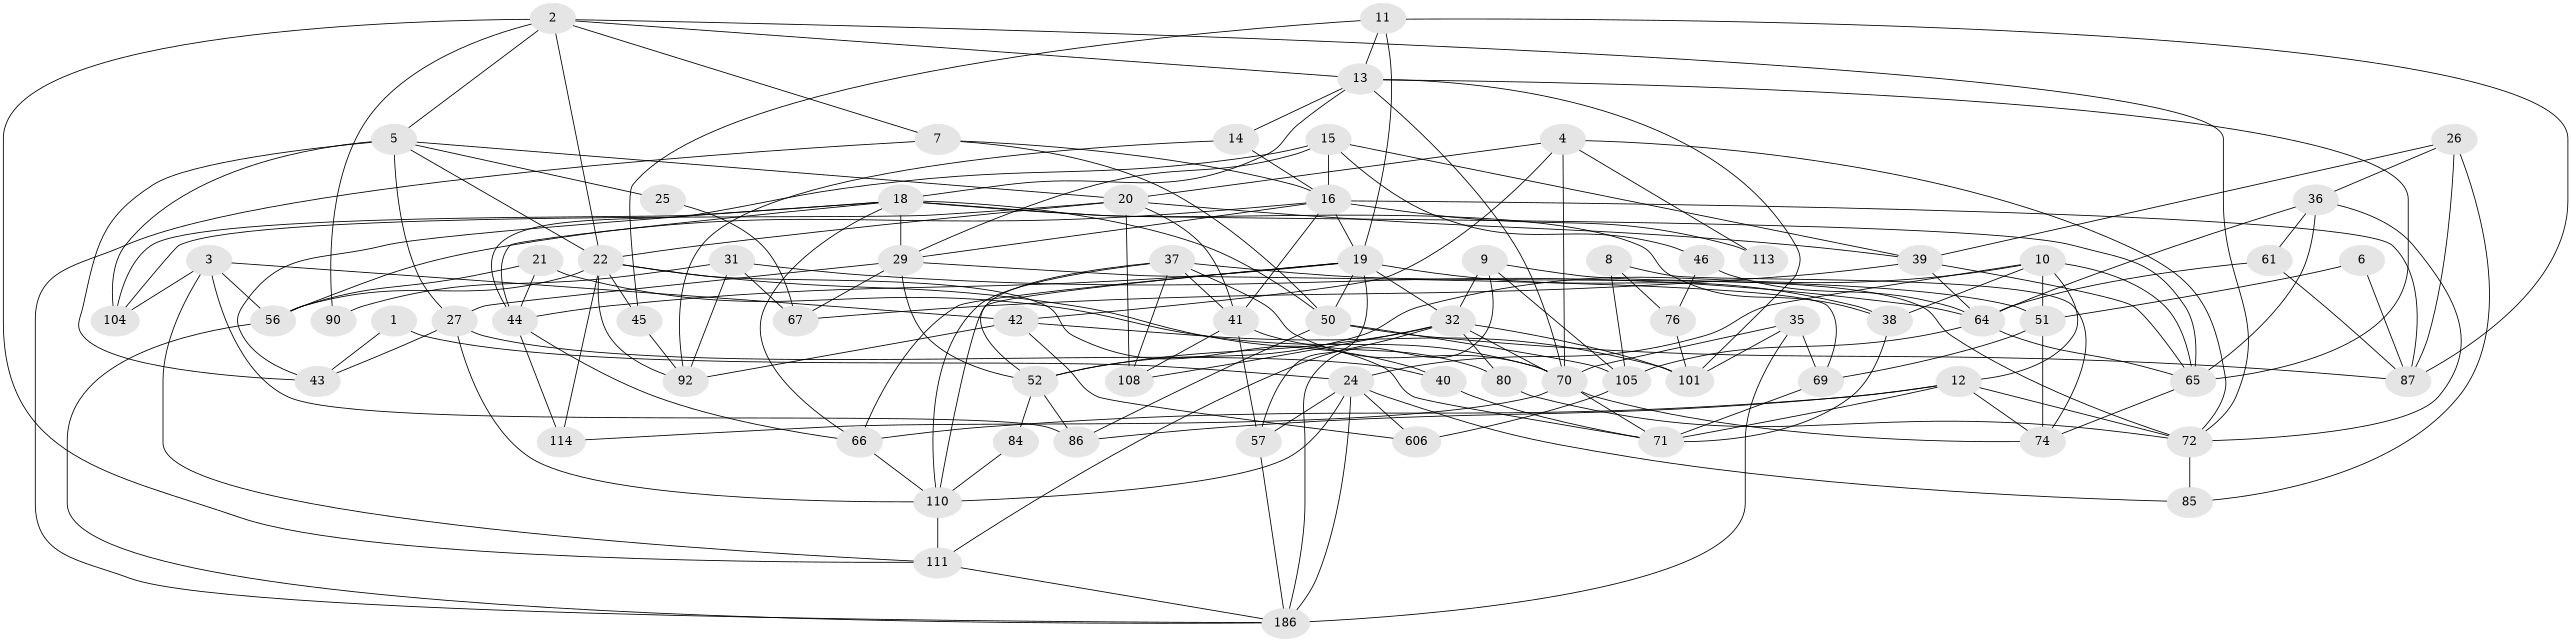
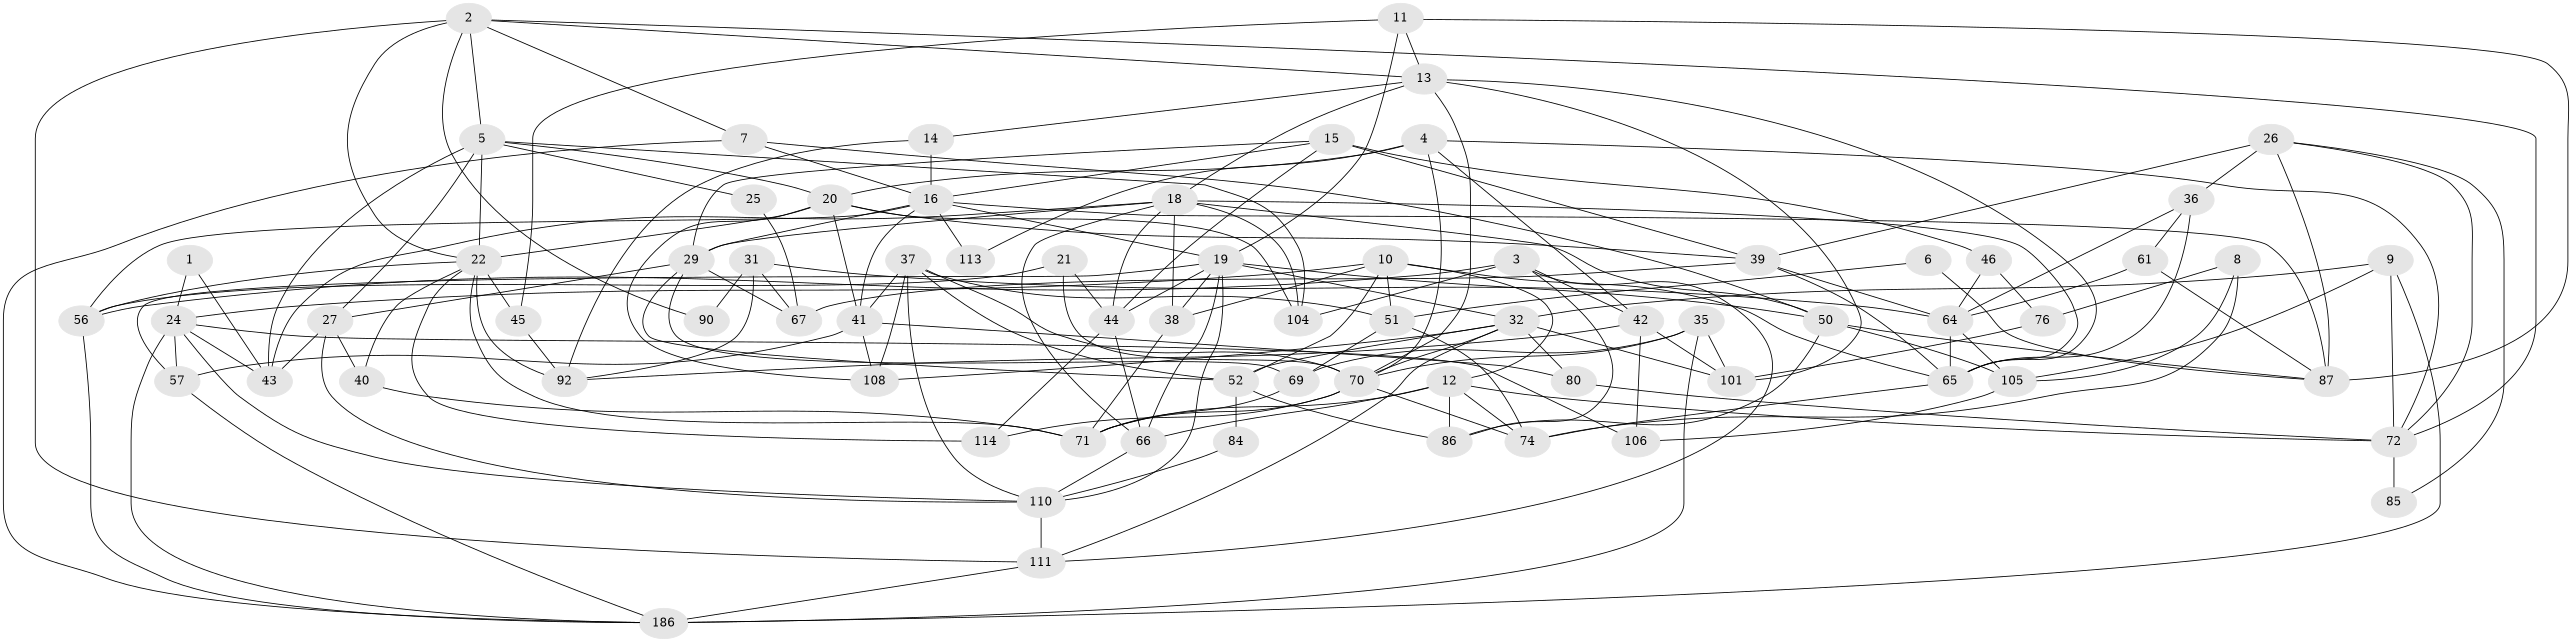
edge "36" -- "72": now "26" -- "72"
node "606": label "606" -> "106"
edge "24" -- "85": now "24" -- "43"
